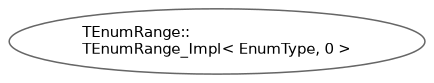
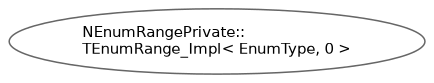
node "TEnumRange:: TEnumRange_Impl< EnumType, 0 >": label "TEnumRange:: TEnumRange_Impl< EnumType, 0 >" -> "NEnumRangePrivate:: TEnumRange_Impl< EnumType, 0 >"
